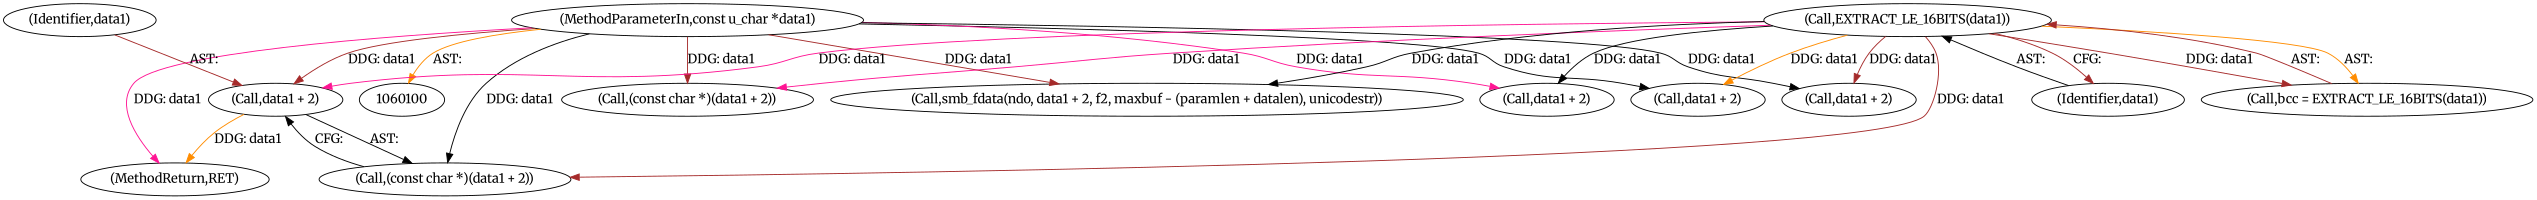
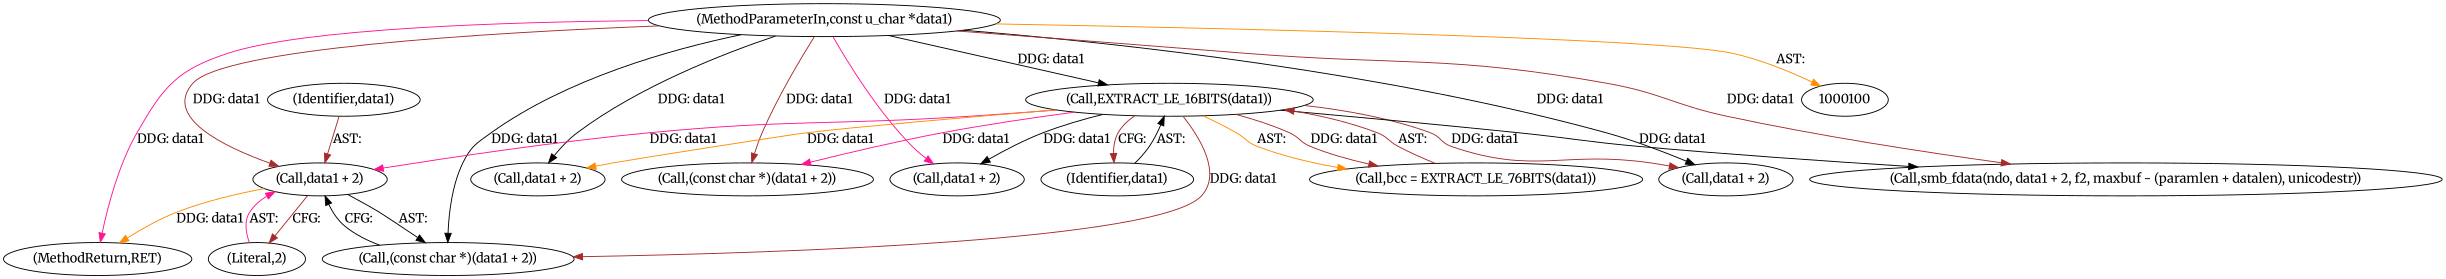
edge "(MethodParameterIn,const u_char *data1)" -> "(Call,EXTRACT_LE_16BITS(data1))": added, label "DDG: data1"
node "1060100": label "1060100" -> "1000100"
node "(Call,bcc = EXTRACT_LE_16BITS(data1))": label "(Call,bcc = EXTRACT_LE_16BITS(data1))" -> "(Call,bcc = EXTRACT_LE_76BITS(data1))"
node "(Literal,2)": added
